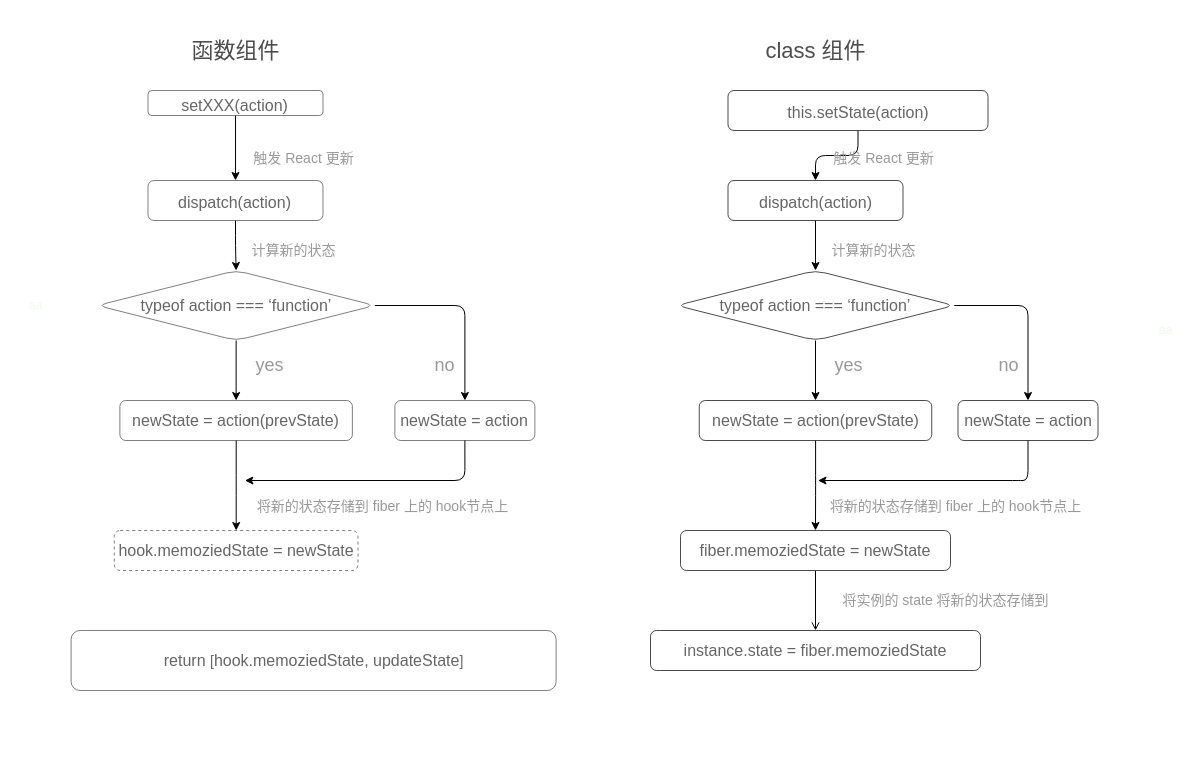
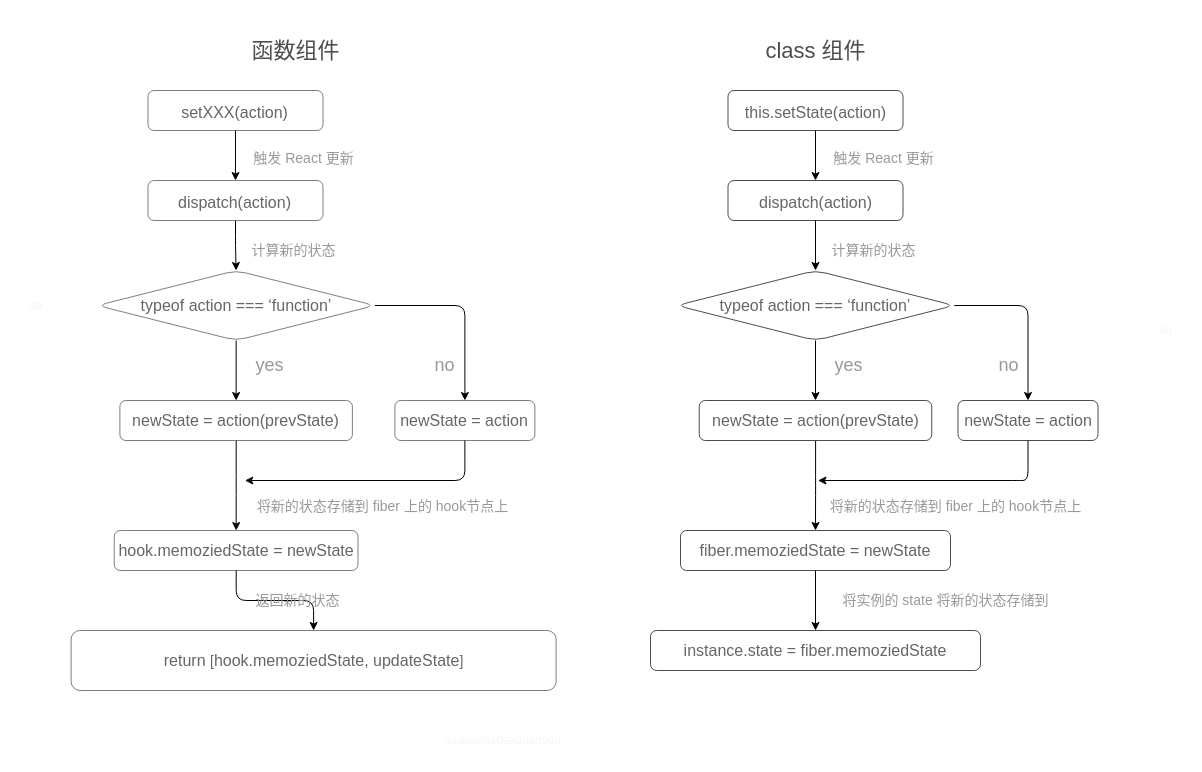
node "函数组件": moved (236, 51) -> (296, 51)
node "setXXX(action)": size 175x25 -> 175x40
node "this.setState(action)": size 260x40 -> 175x40
node "hook.memoziedState = newState": style dashed -> solid
edge "hook.memoziedState = newState" -> "return [hook.memoziedState, updateState]": added
node "返回新的状态": added
edge "fiber.memoziedState = newState" -> "instance.state = fiber.memoziedState": arrowhead open -> classic
node "aadsadasdsadasdsda": added
